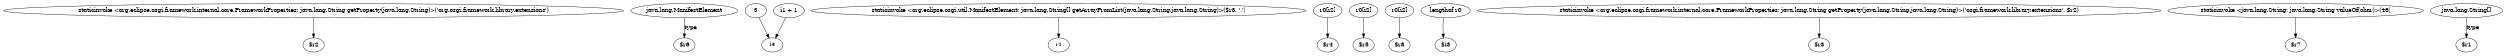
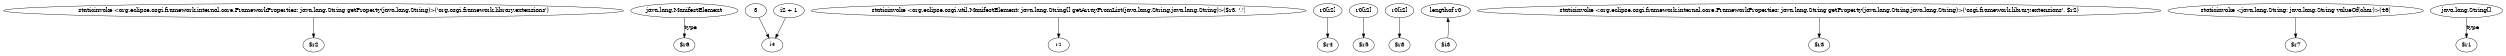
node "i1 + 1": label "i1 + 1" -> "i2 + 1"
edge "lengthof r0" -> "$i3": reversed
